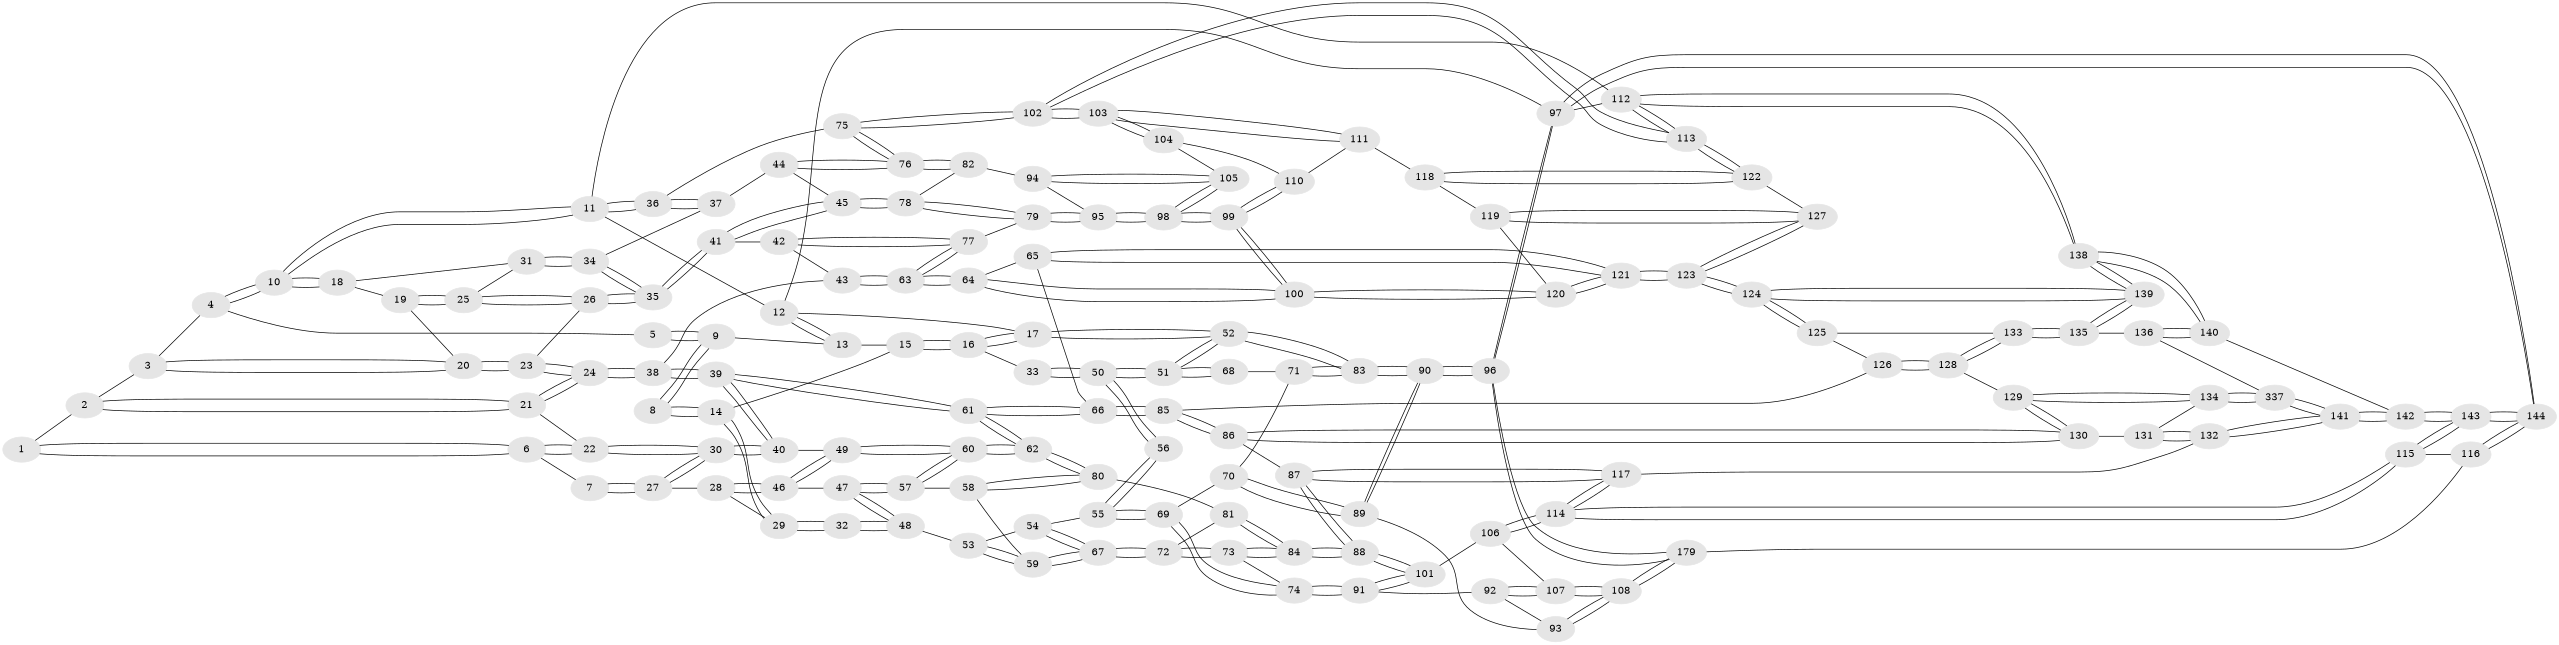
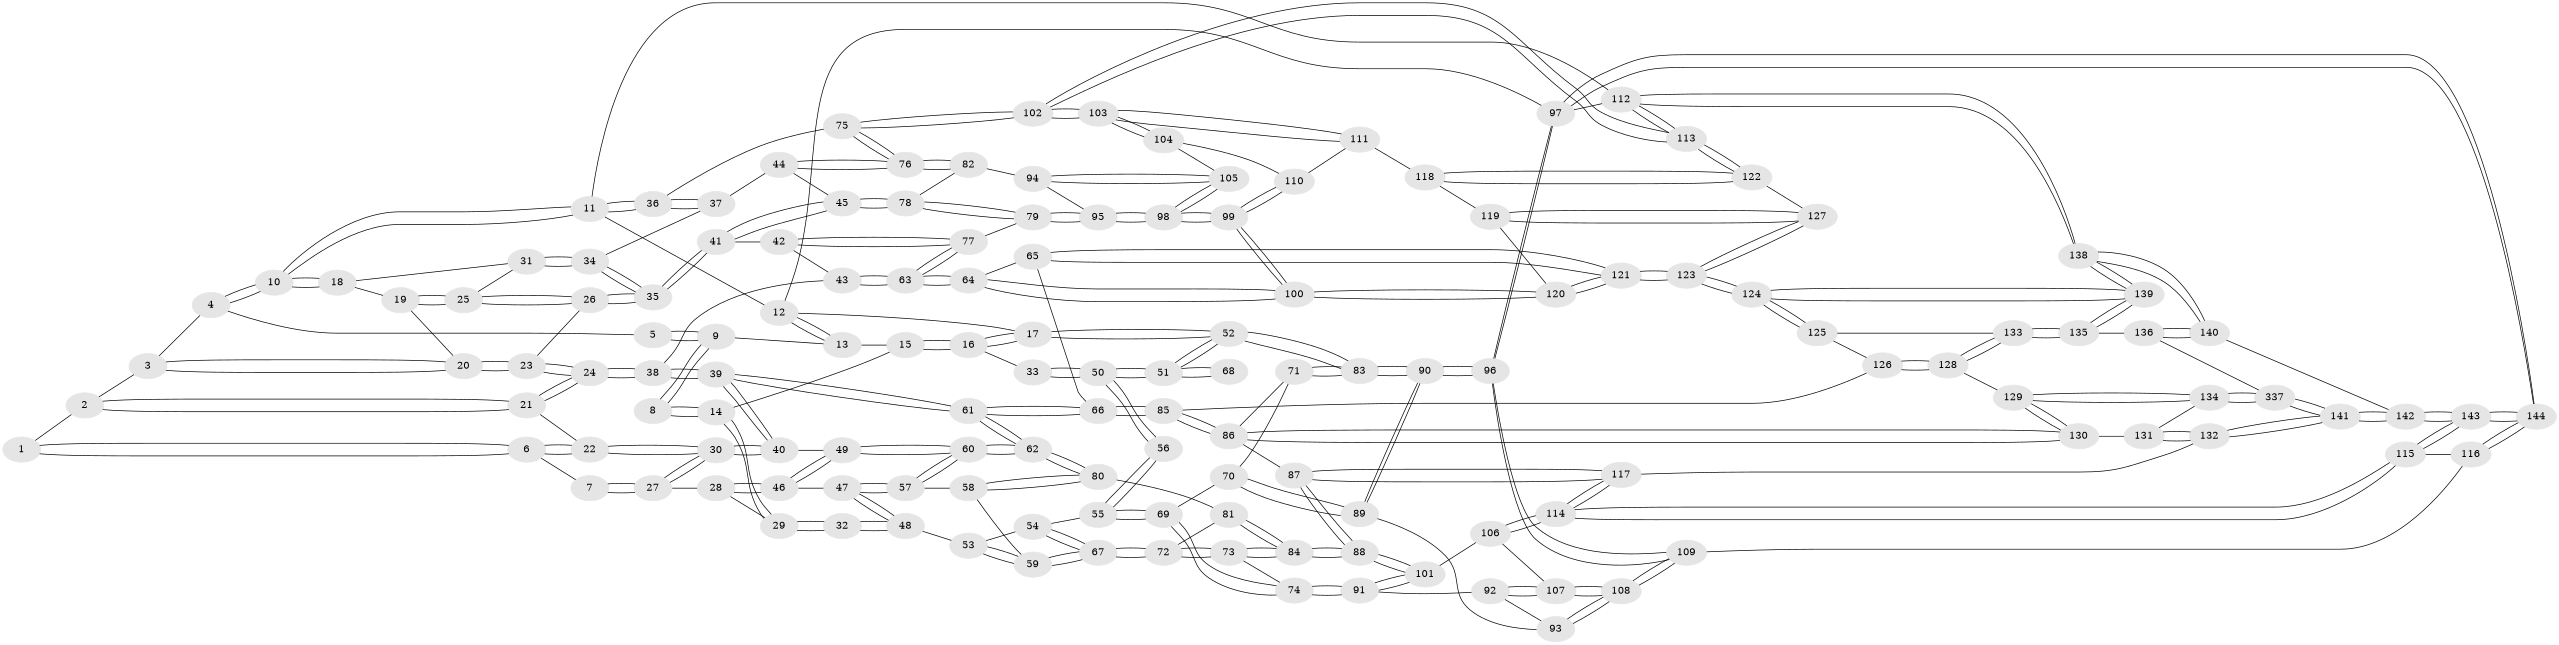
edge "68" -- "71": now "86" -- "71"
node "179": label "179" -> "109"
